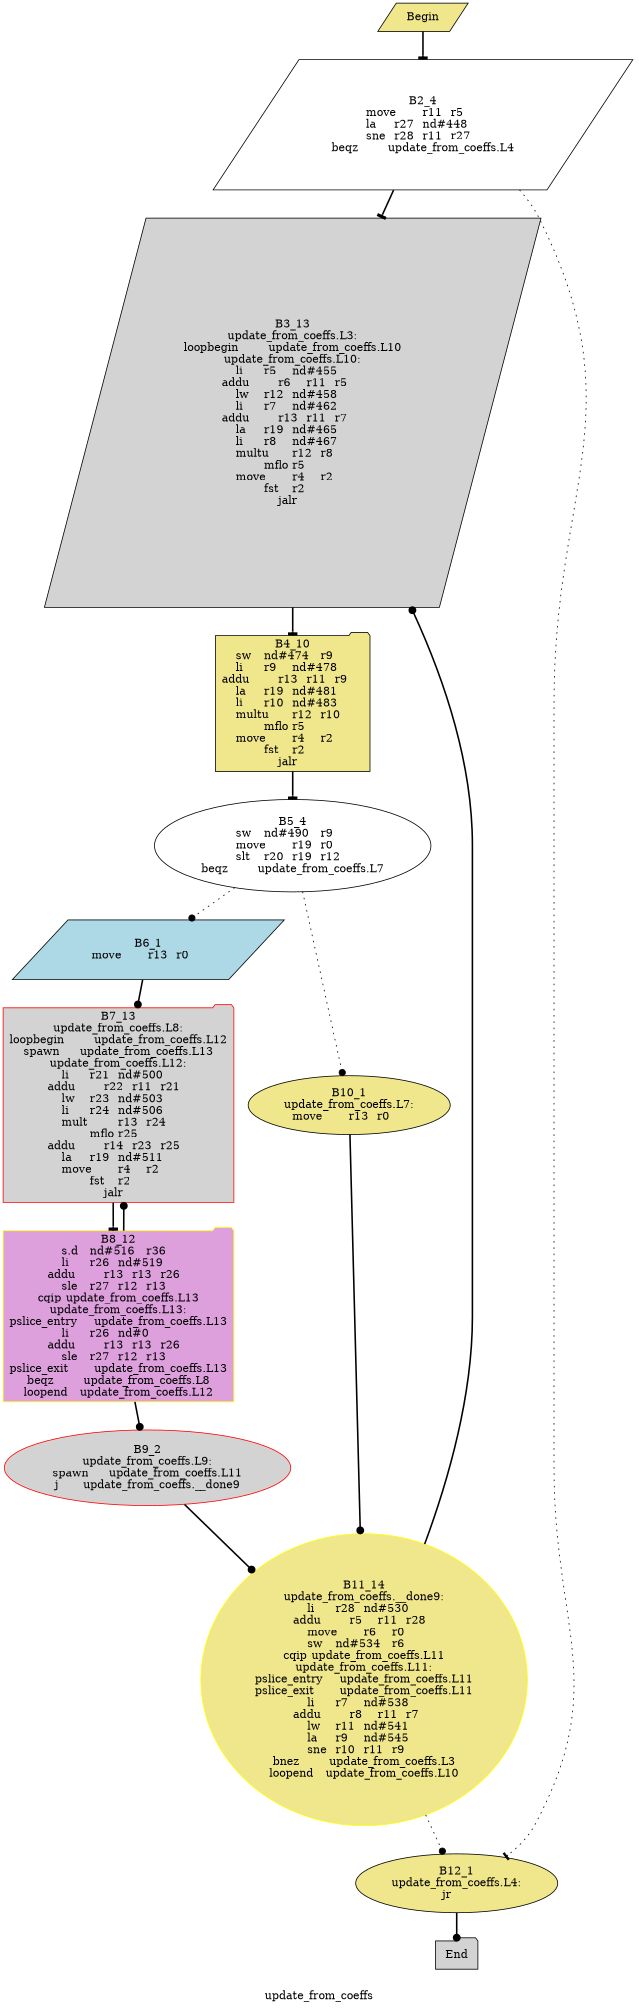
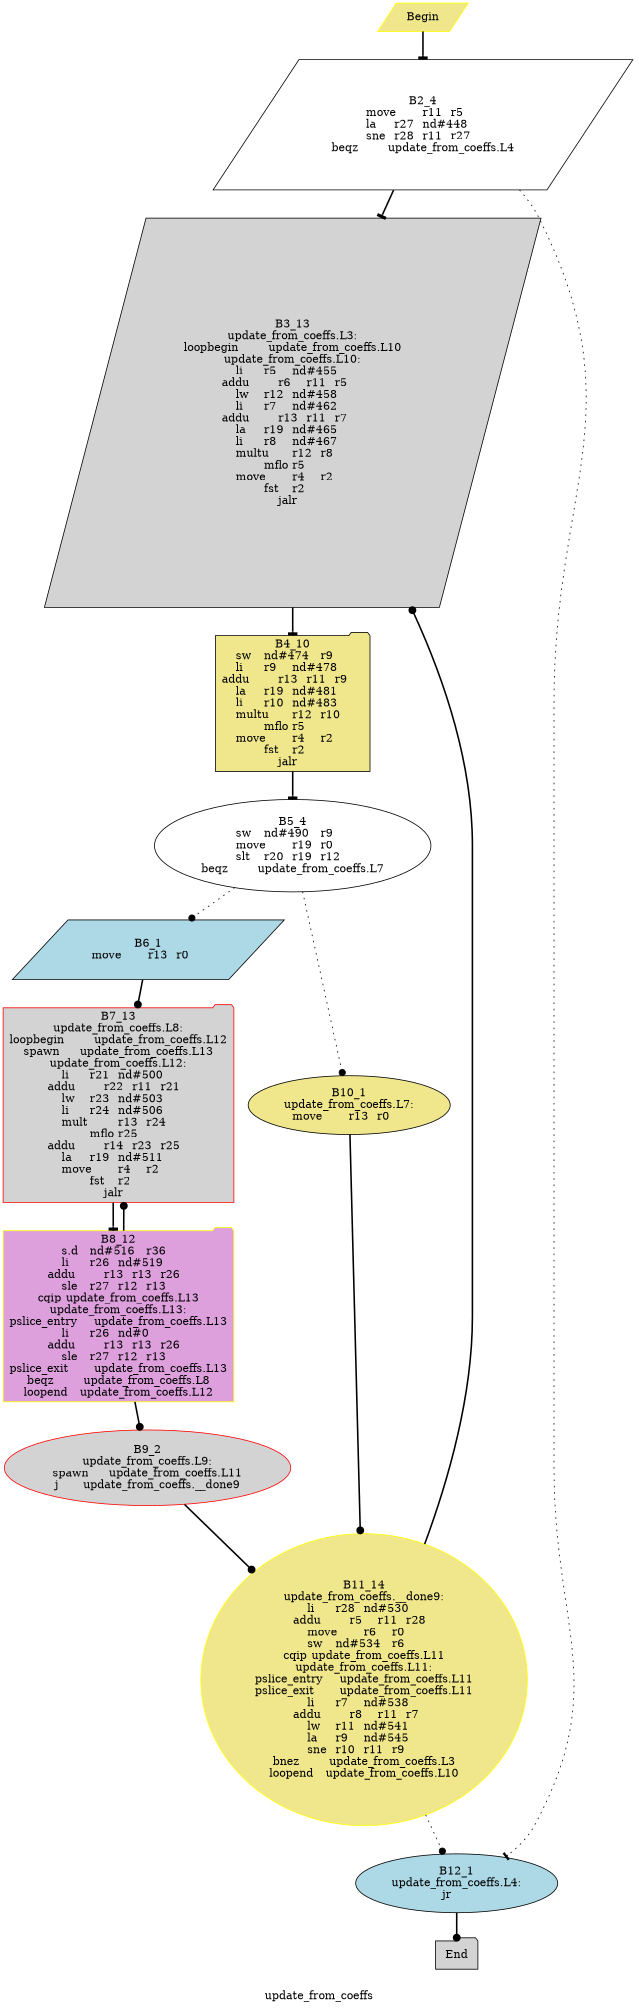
node "Begin": color black -> yellow
node "B12_1 update_from_coeffs.L4: jr": fillcolor khaki -> lightblue
